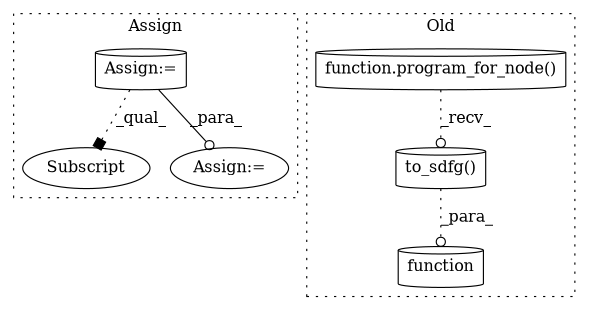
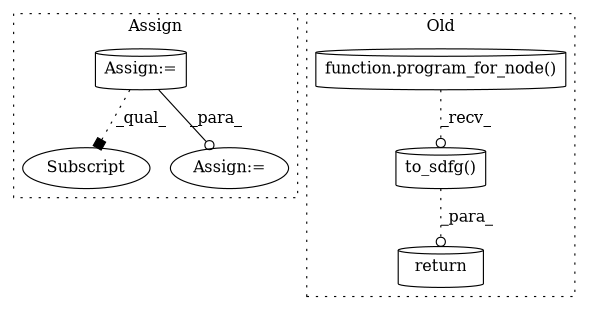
node "function": label "function" -> "return"
